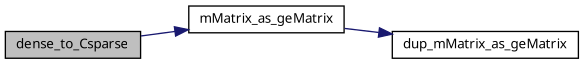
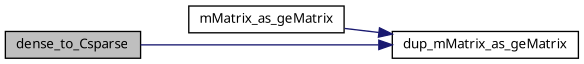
edge "dense_to_Csparse" -> "mMatrix_as_geMatrix": now "dense_to_Csparse" -> "dup_mMatrix_as_geMatrix"
